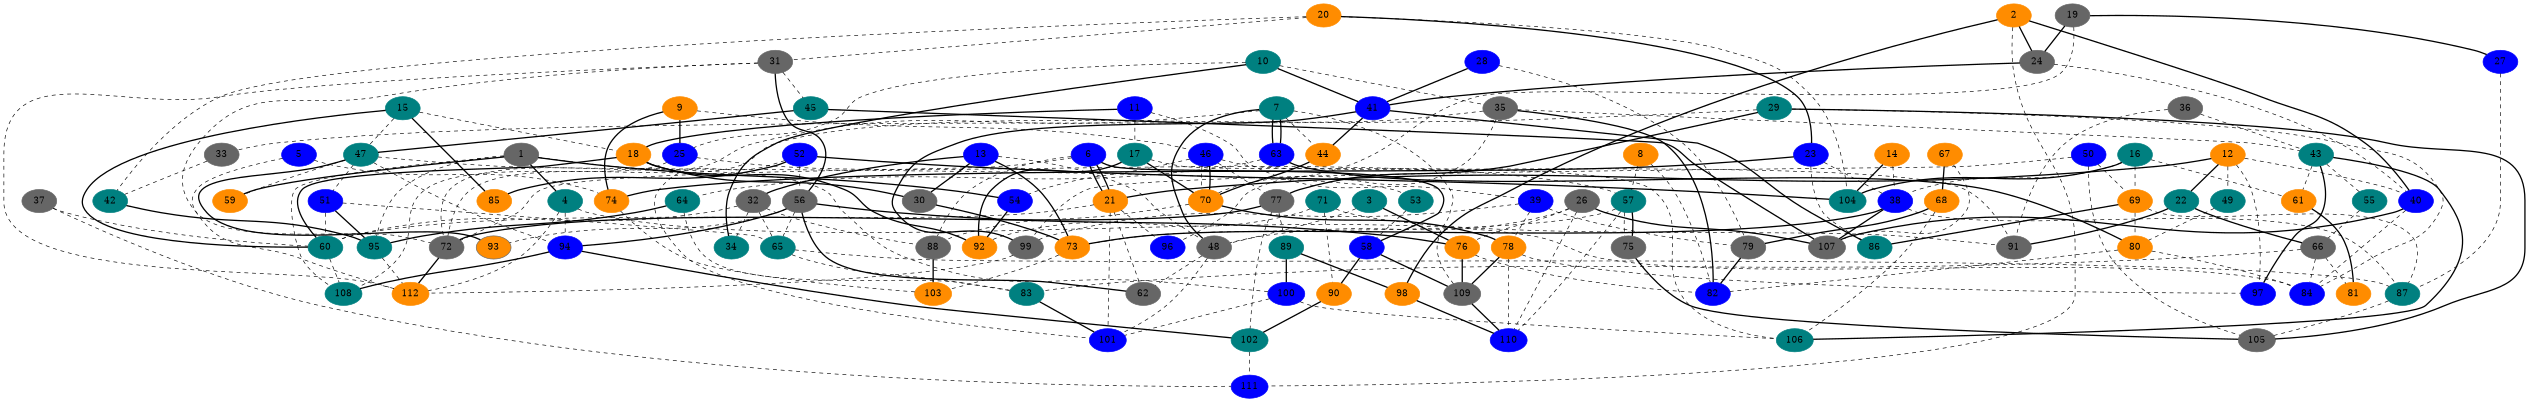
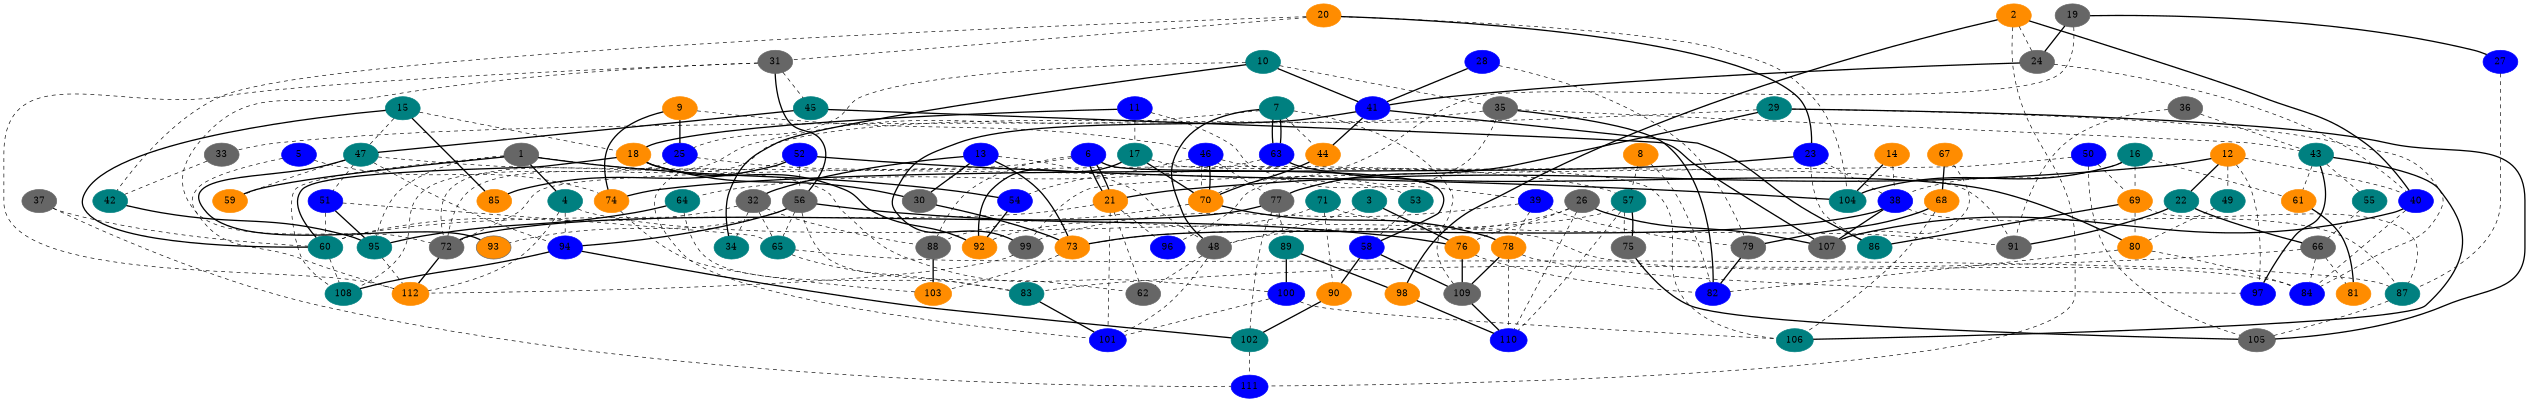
edge "2" -- "24": style bold -> dashed
edge "56" -- "62": style bold -> dashed
